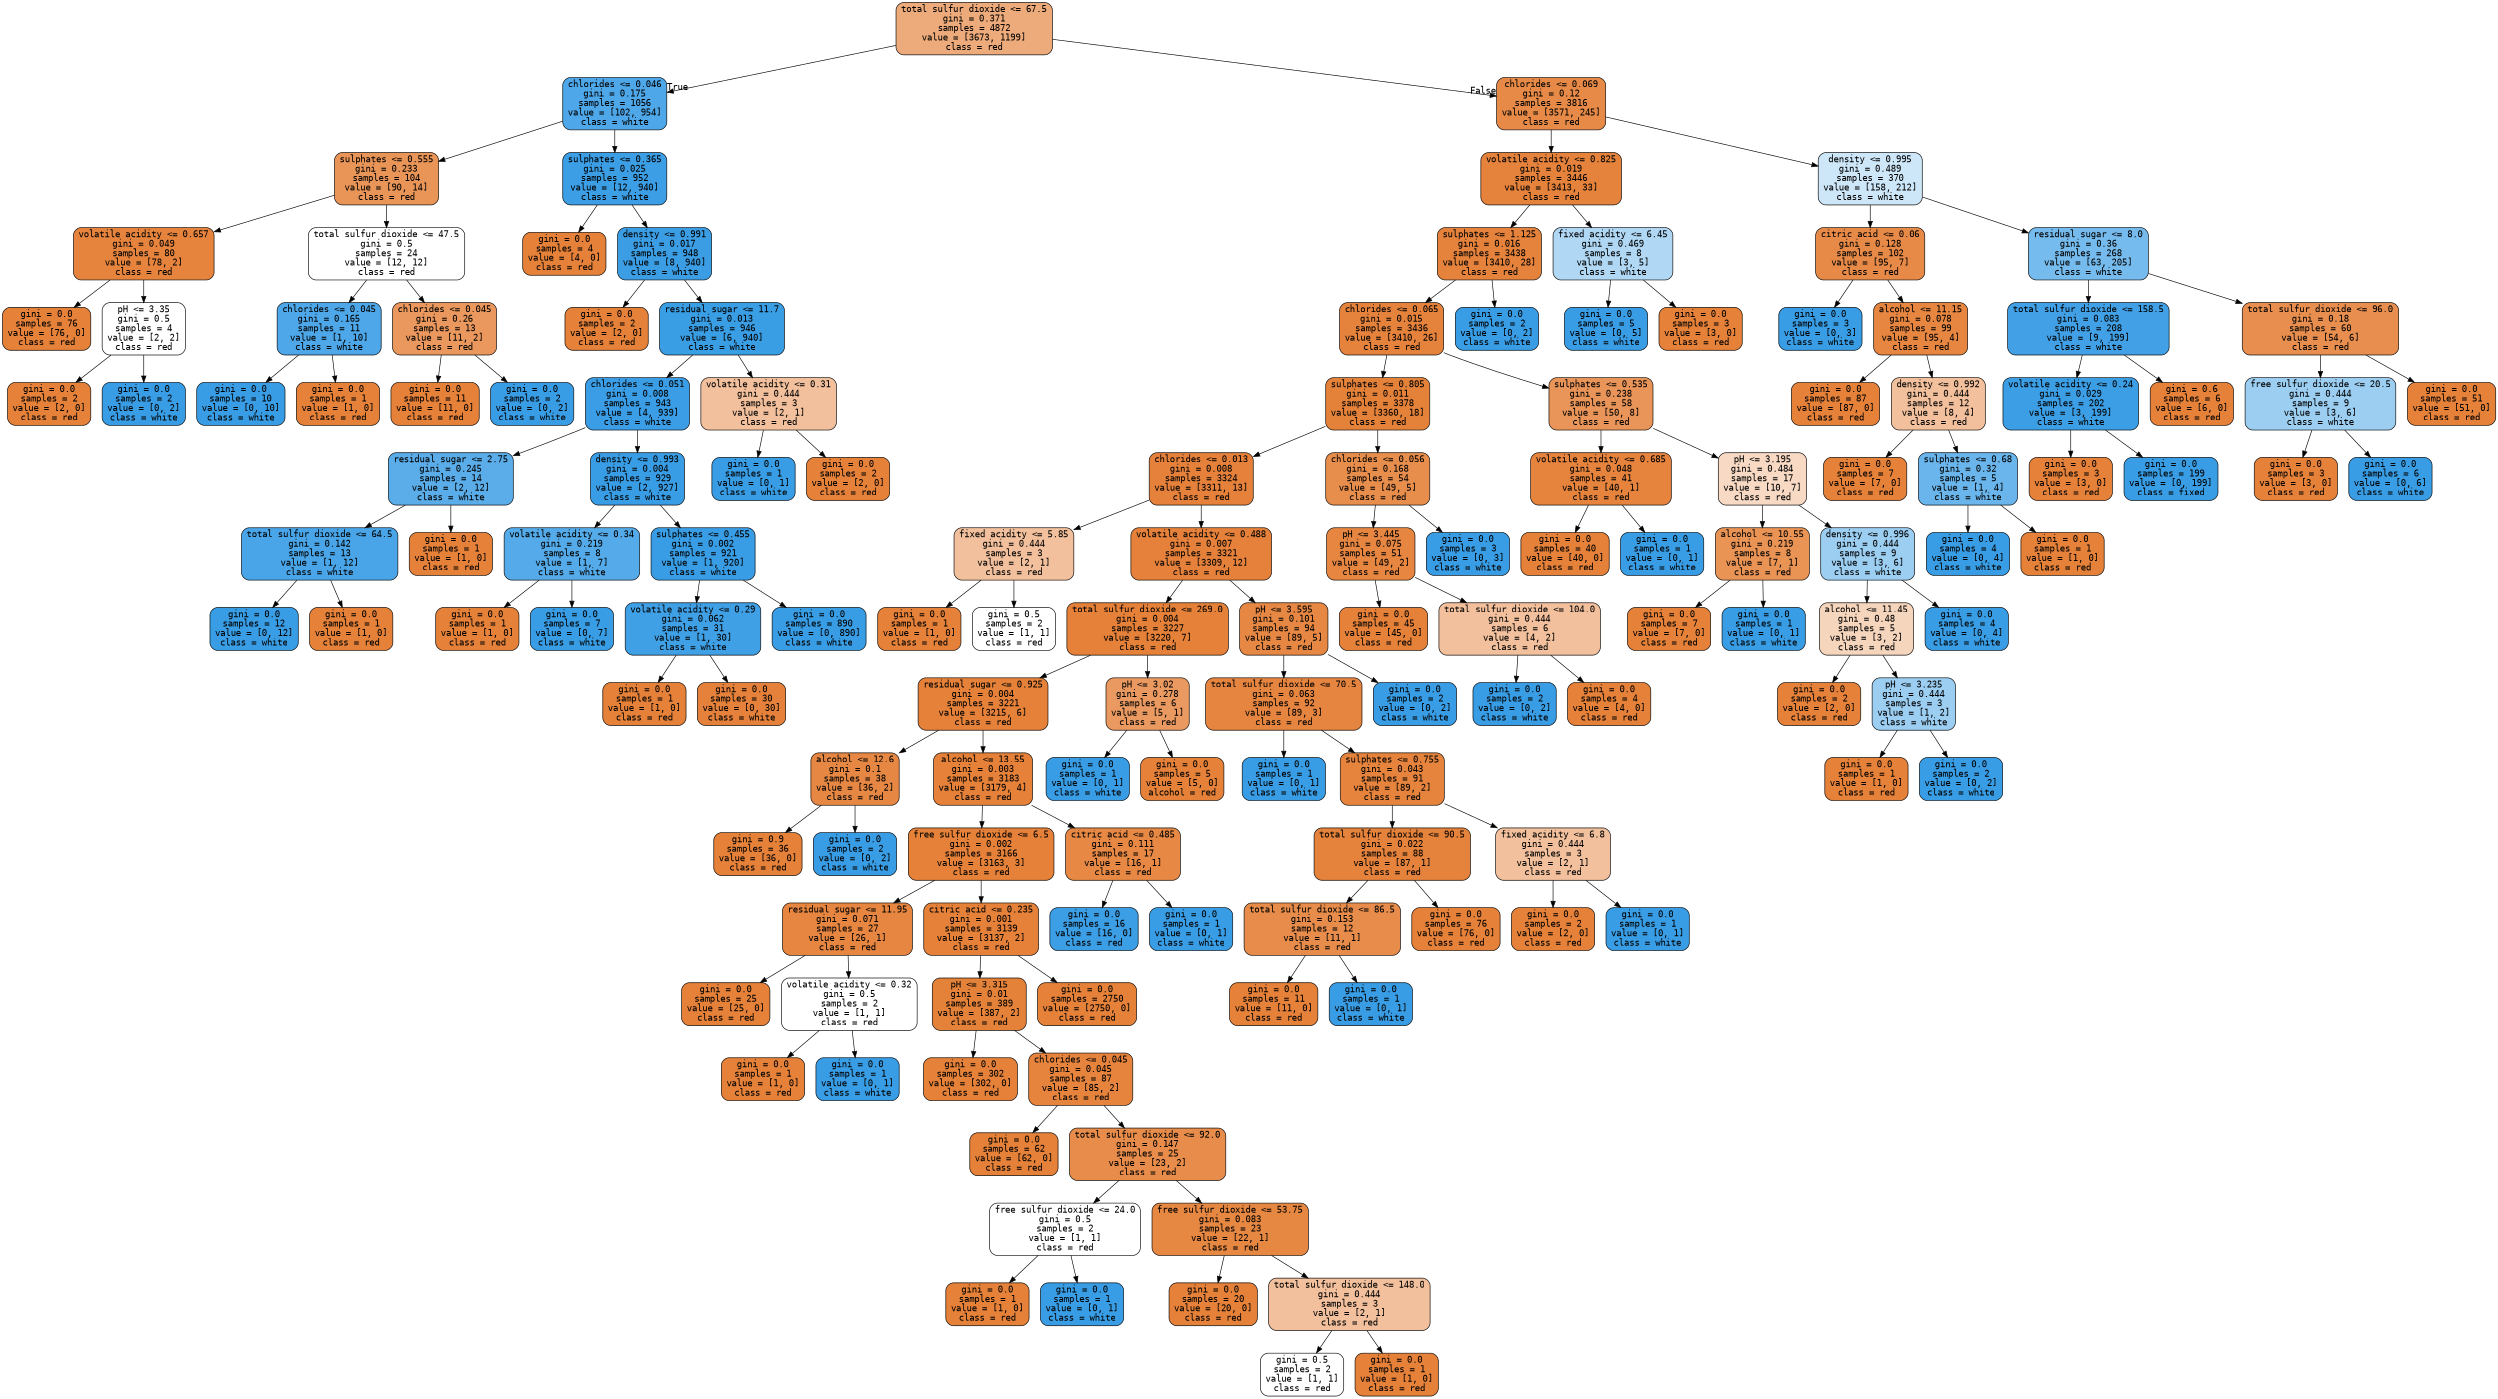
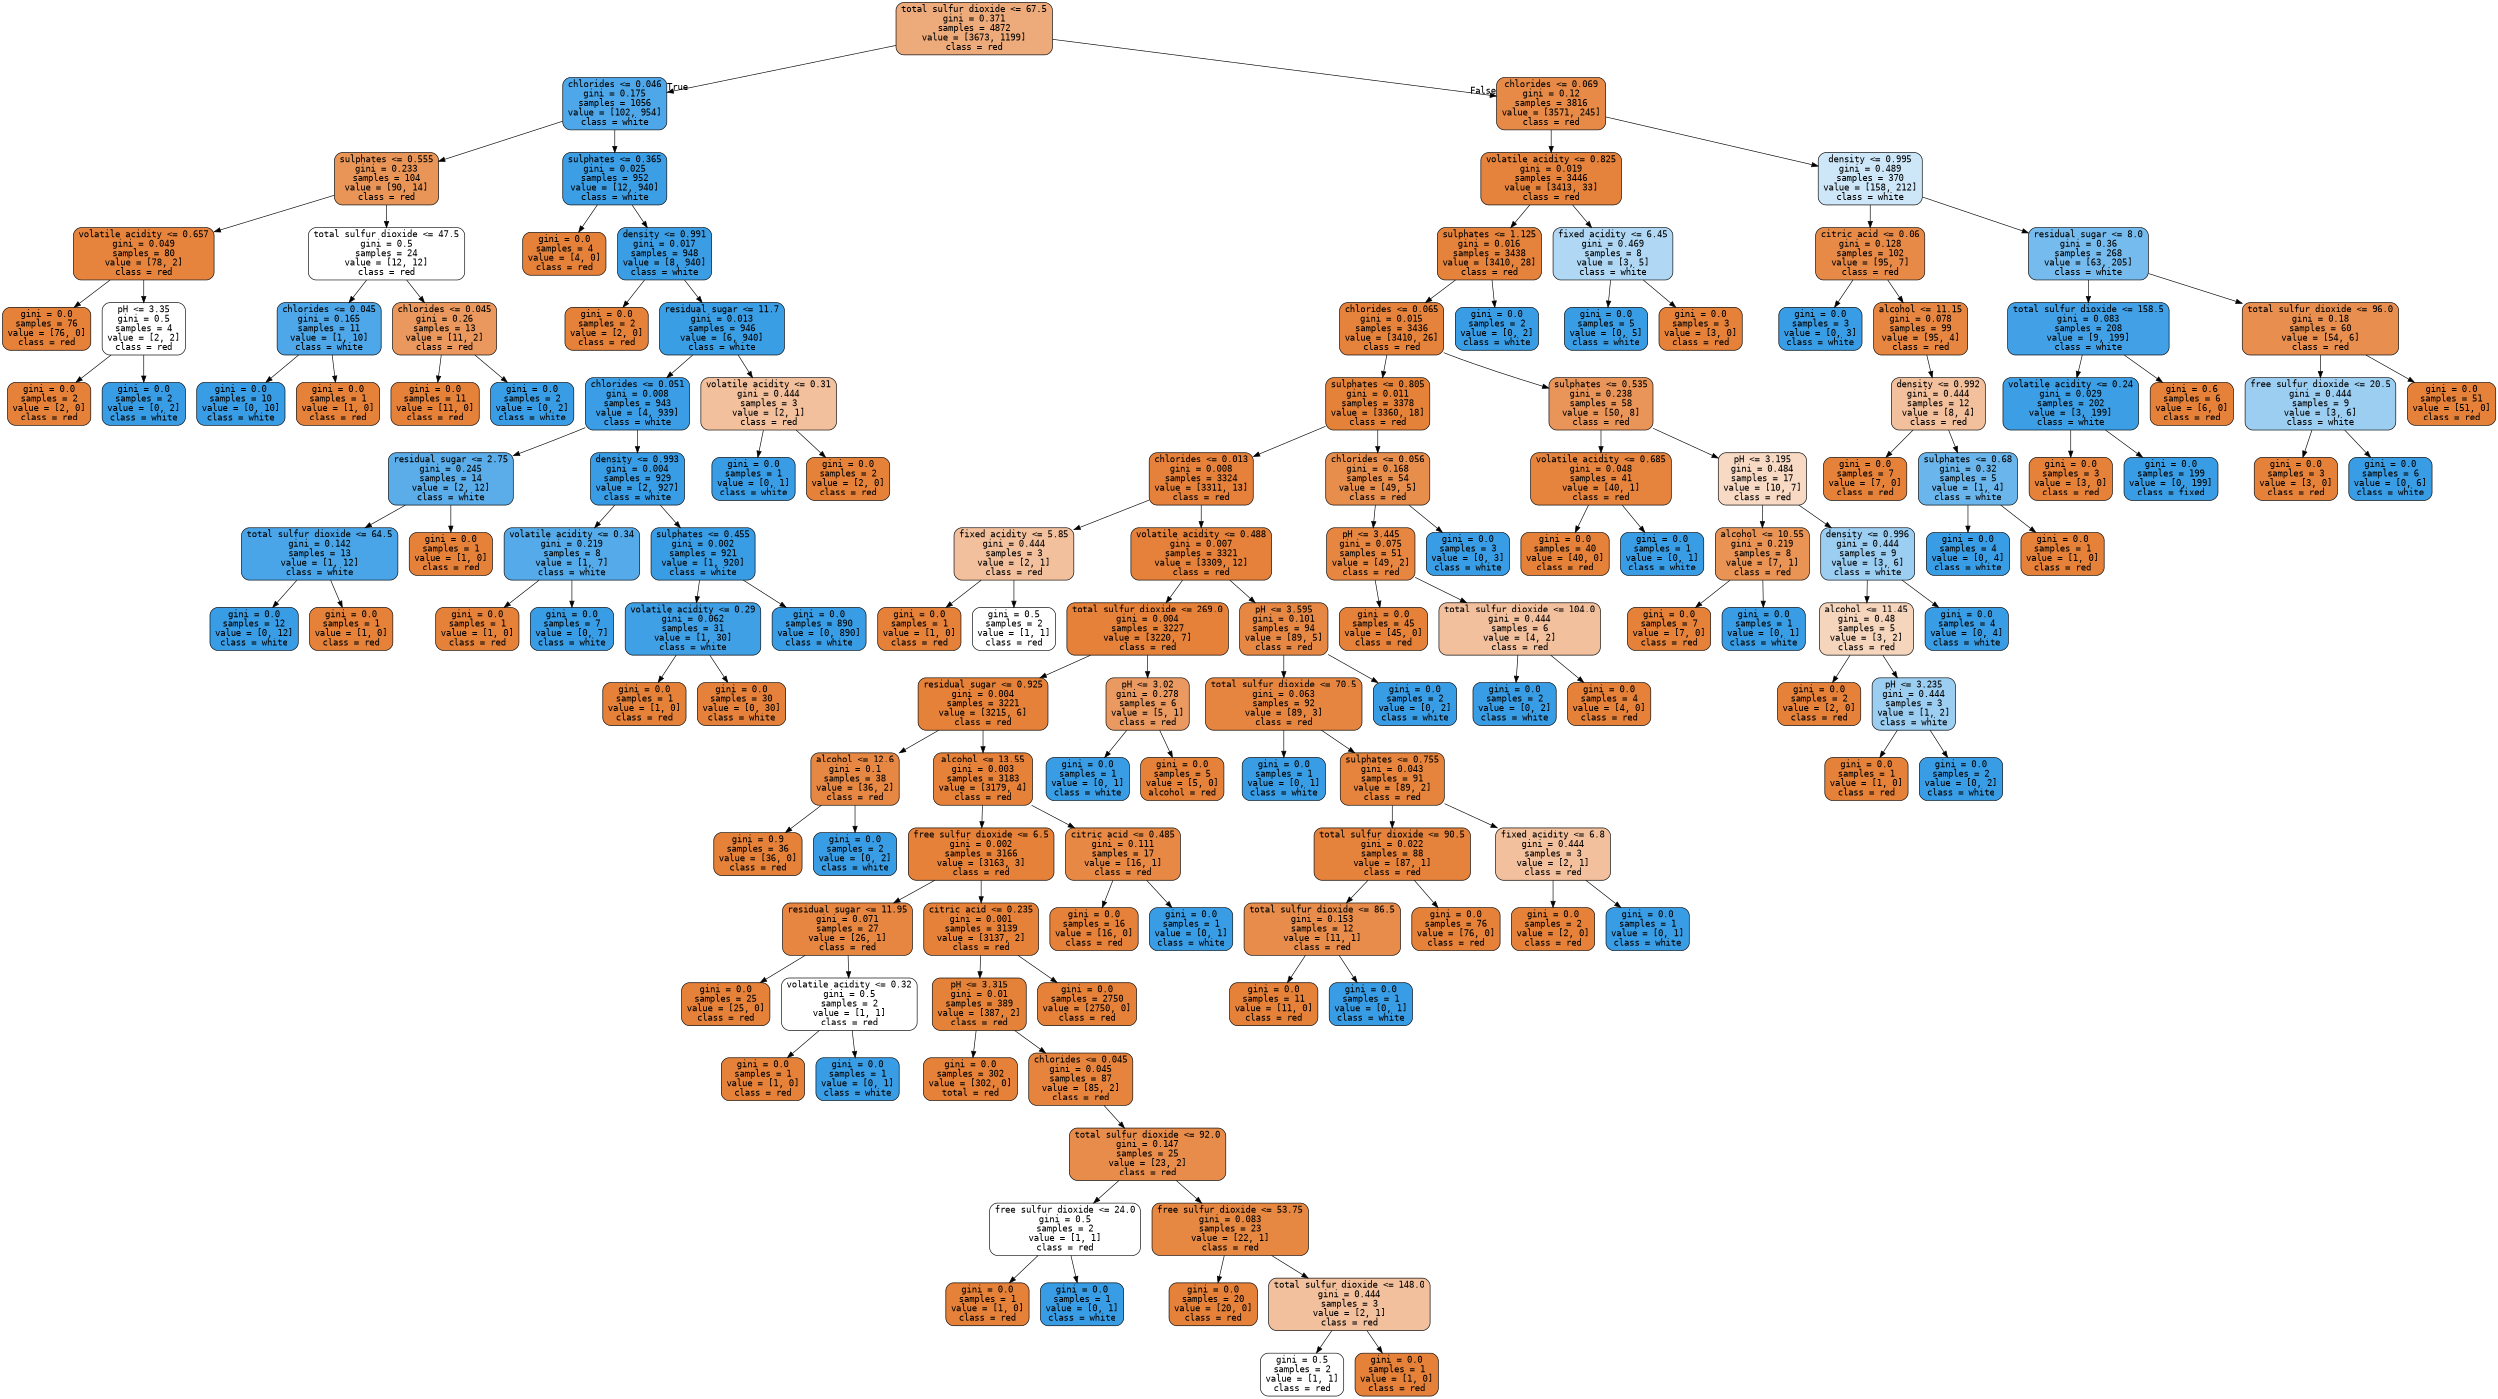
node "gini = 0.0 samples = 87 value = [87, 0] class = red": removed
node "gini = 0.0 samples = 16 value = [16, 0] class = red": fillcolor #3c9ee5 -> #e58139
node "gini = 0.0 samples = 302 value = [302, 0] class = red": label "gini = 0.0 samples = 302 value = [302, 0] class = red" -> "gini = 0.0 samples = 302 value = [302, 0] total = red"
node "gini = 0.0 samples = 62 value = [62, 0] class = red": removed
